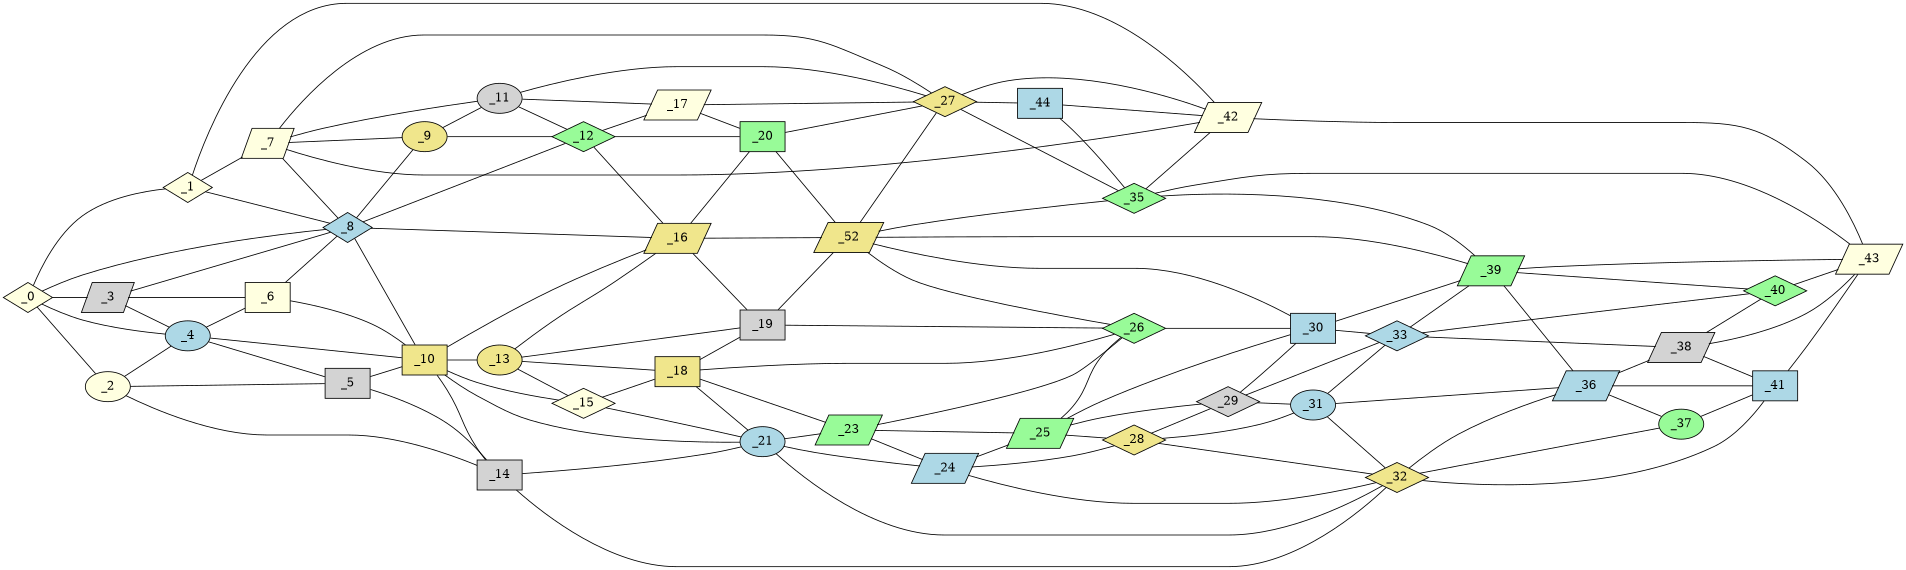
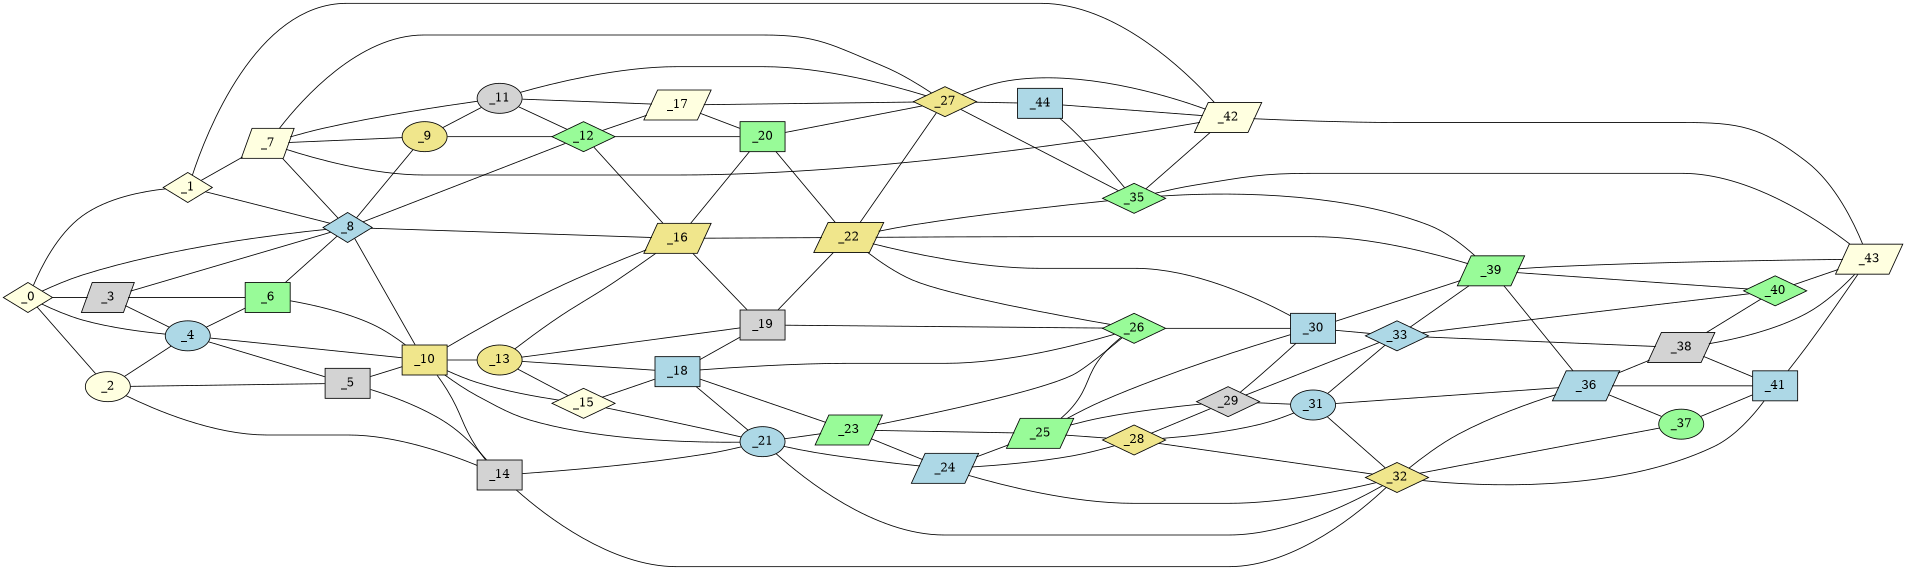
node "_52": label "_52" -> "_22"
node "_6": fillcolor lightyellow -> palegreen
node "_18": fillcolor khaki -> lightblue
